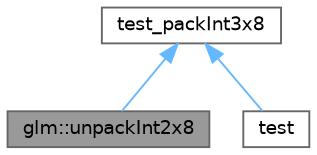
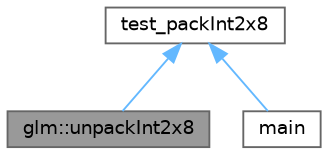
node "test_packInt3x8": label "test_packInt3x8" -> "test_packInt2x8"
node "test": label "test" -> "main"
